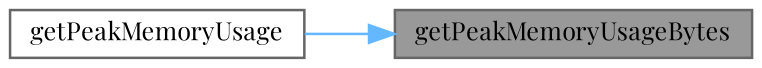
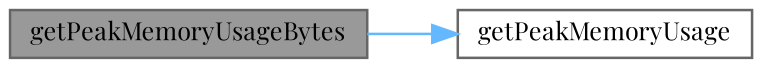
edge "getPeakMemoryUsage" -> "getPeakMemoryUsageBytes": reversed
